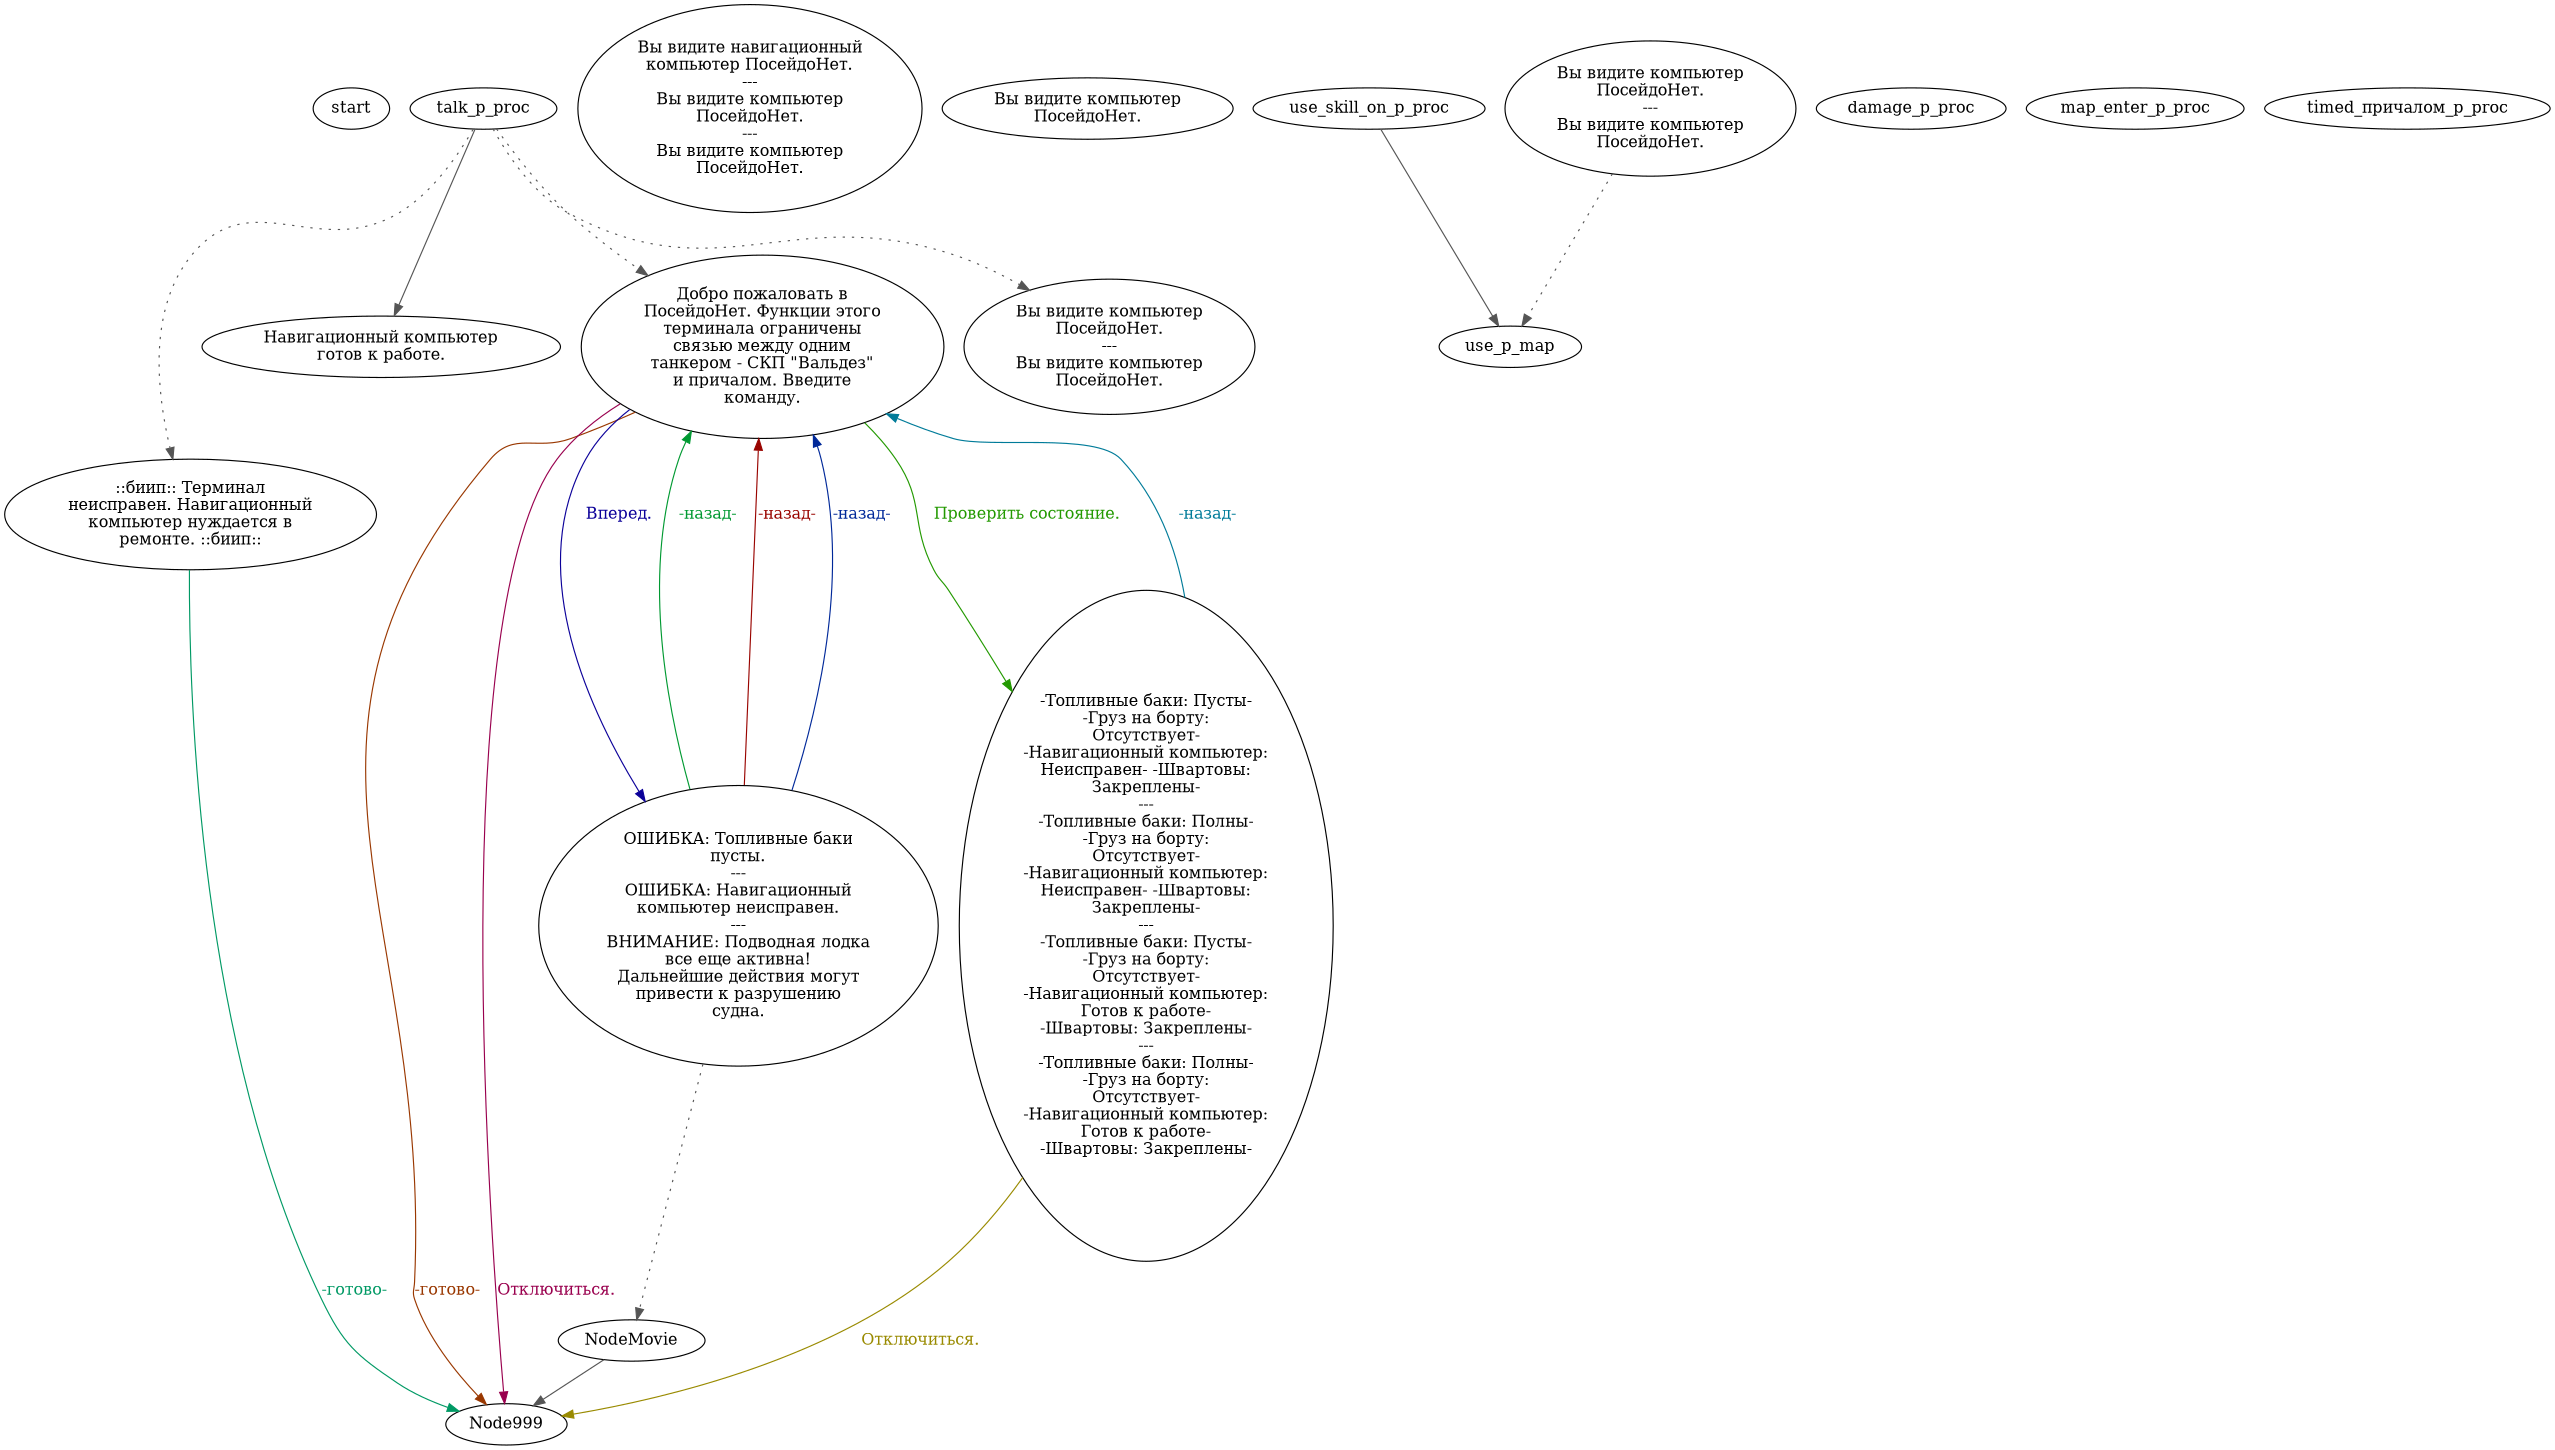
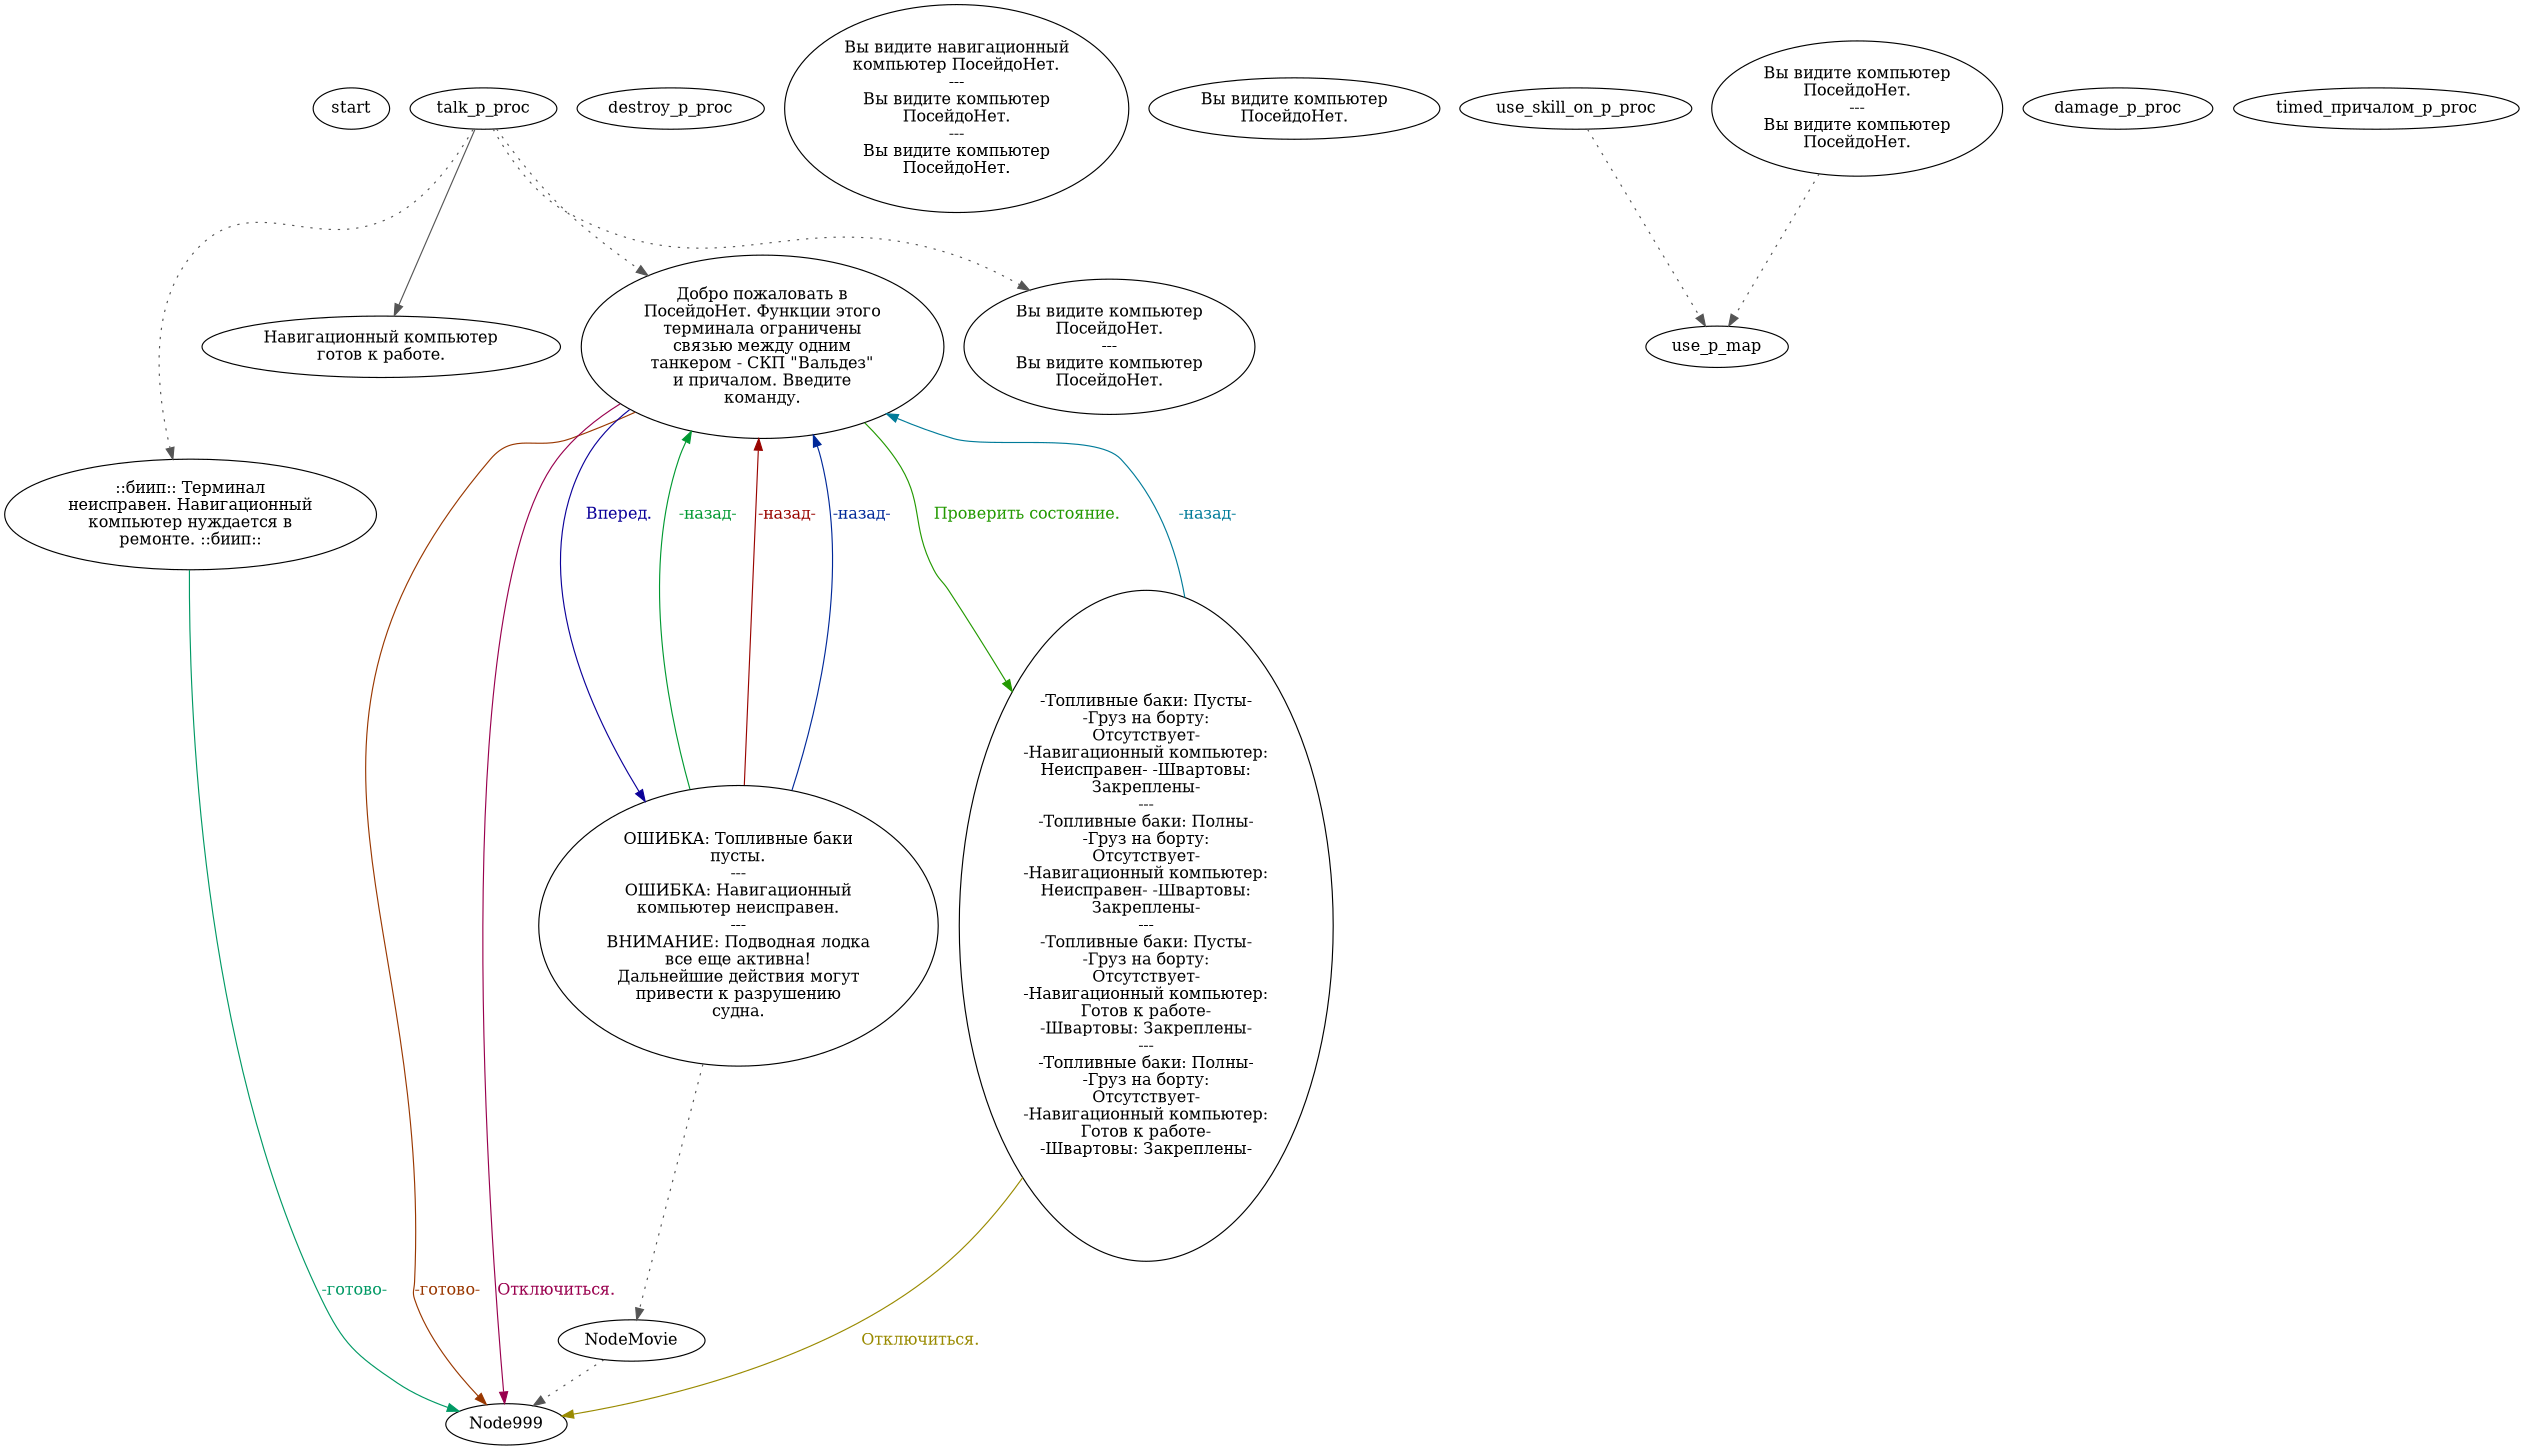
node "destroy_p_proc": added
node "map_enter_p_proc": removed
edge "use_skill_on_p_proc" -> "use_p_map": style solid -> dotted
edge "NodeMovie" -> "Node999": style solid -> dotted
